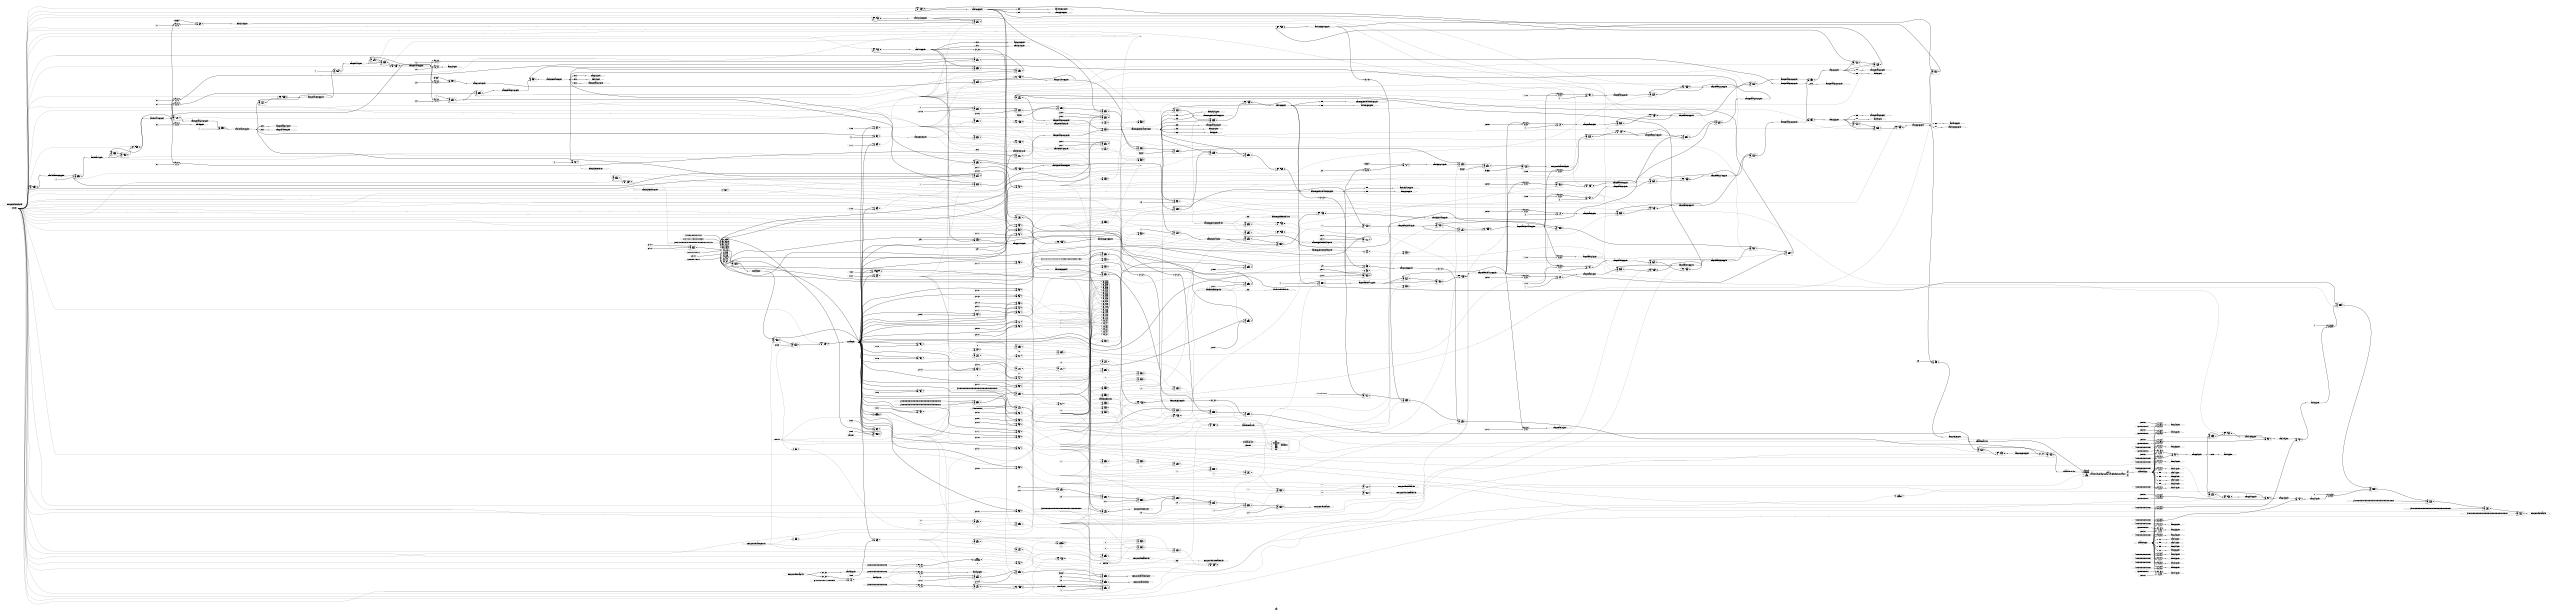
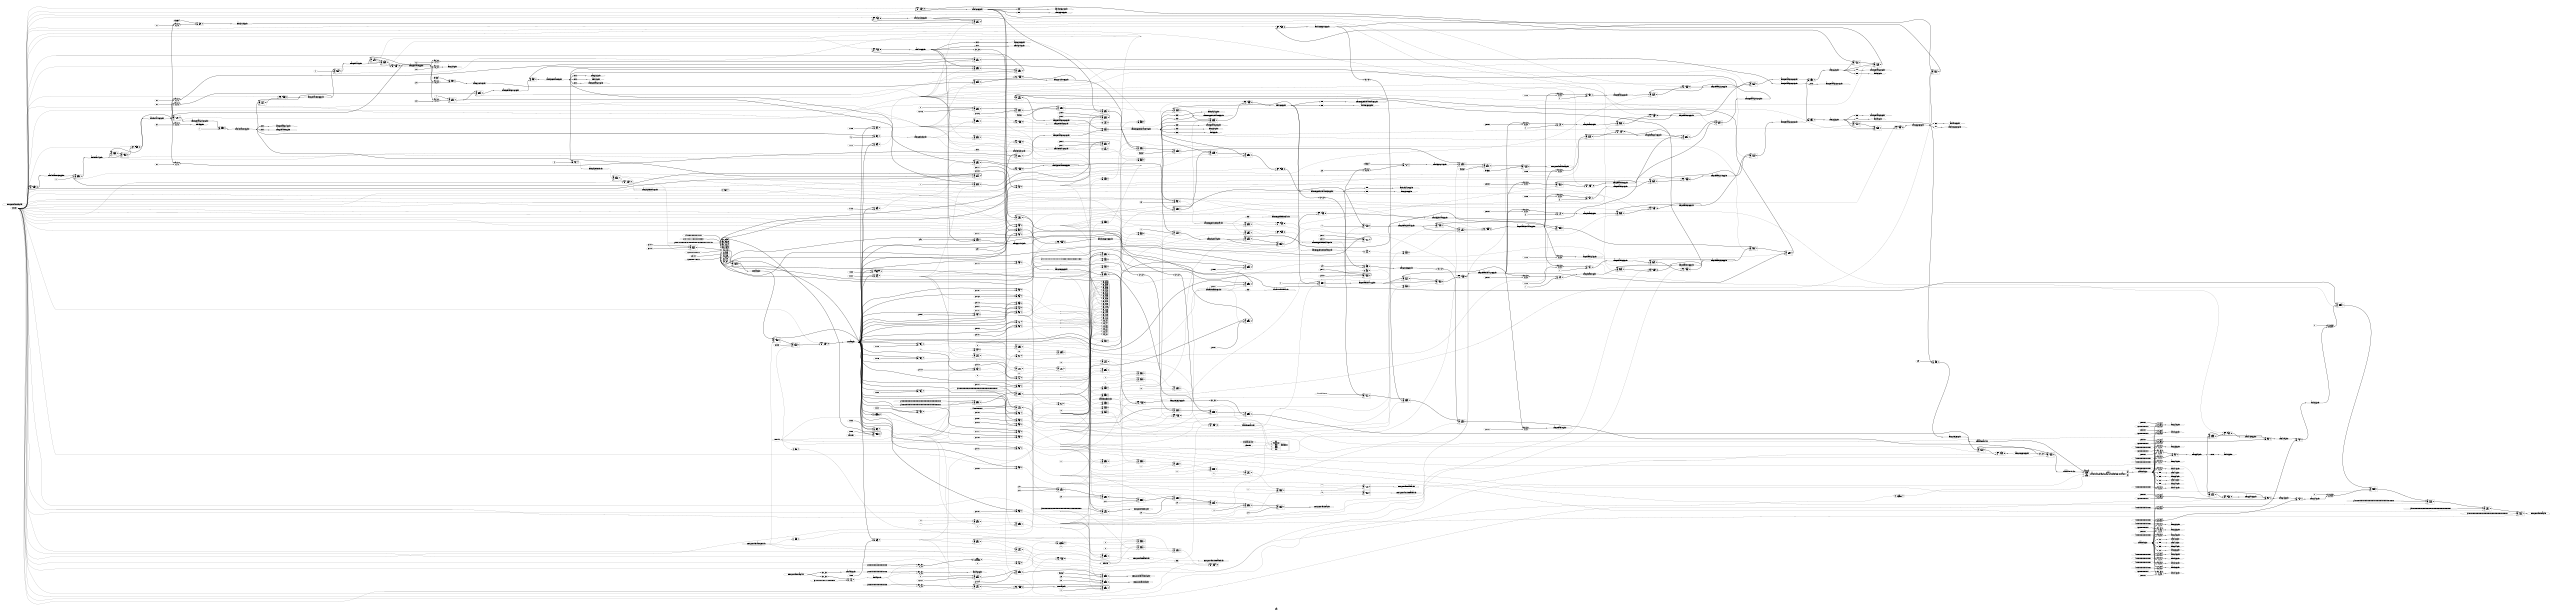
node "address_a": text "address_b" -> "port_b"
